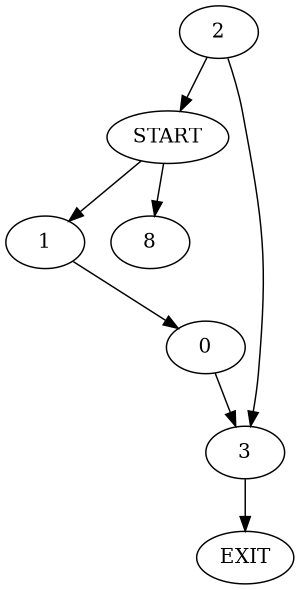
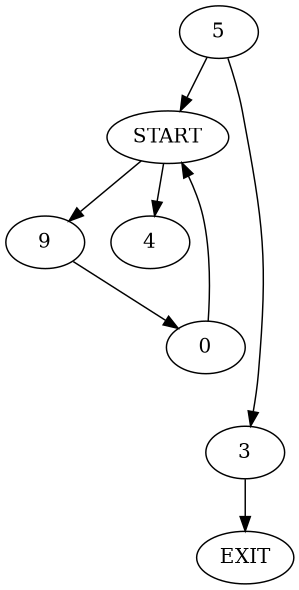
node "2": label "2" -> "5"
node "1": label "1" -> "9"
node "8": label "8" -> "4"
edge "0" -> "3": now "0" -> "START"
